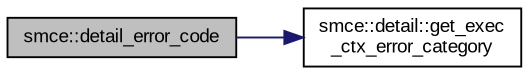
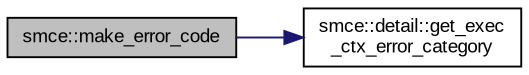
node "smce::detail_error_code": label "smce::detail_error_code" -> "smce::make_error_code"
